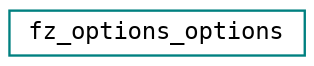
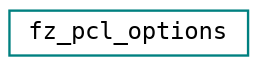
node "fz_options_options": label "fz_options_options" -> "fz_pcl_options"
